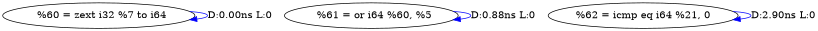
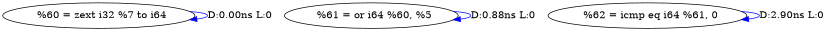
node "%62 = icmp eq i64 %21, 0": label "%62 = icmp eq i64 %21, 0" -> "%62 = icmp eq i64 %61, 0"
